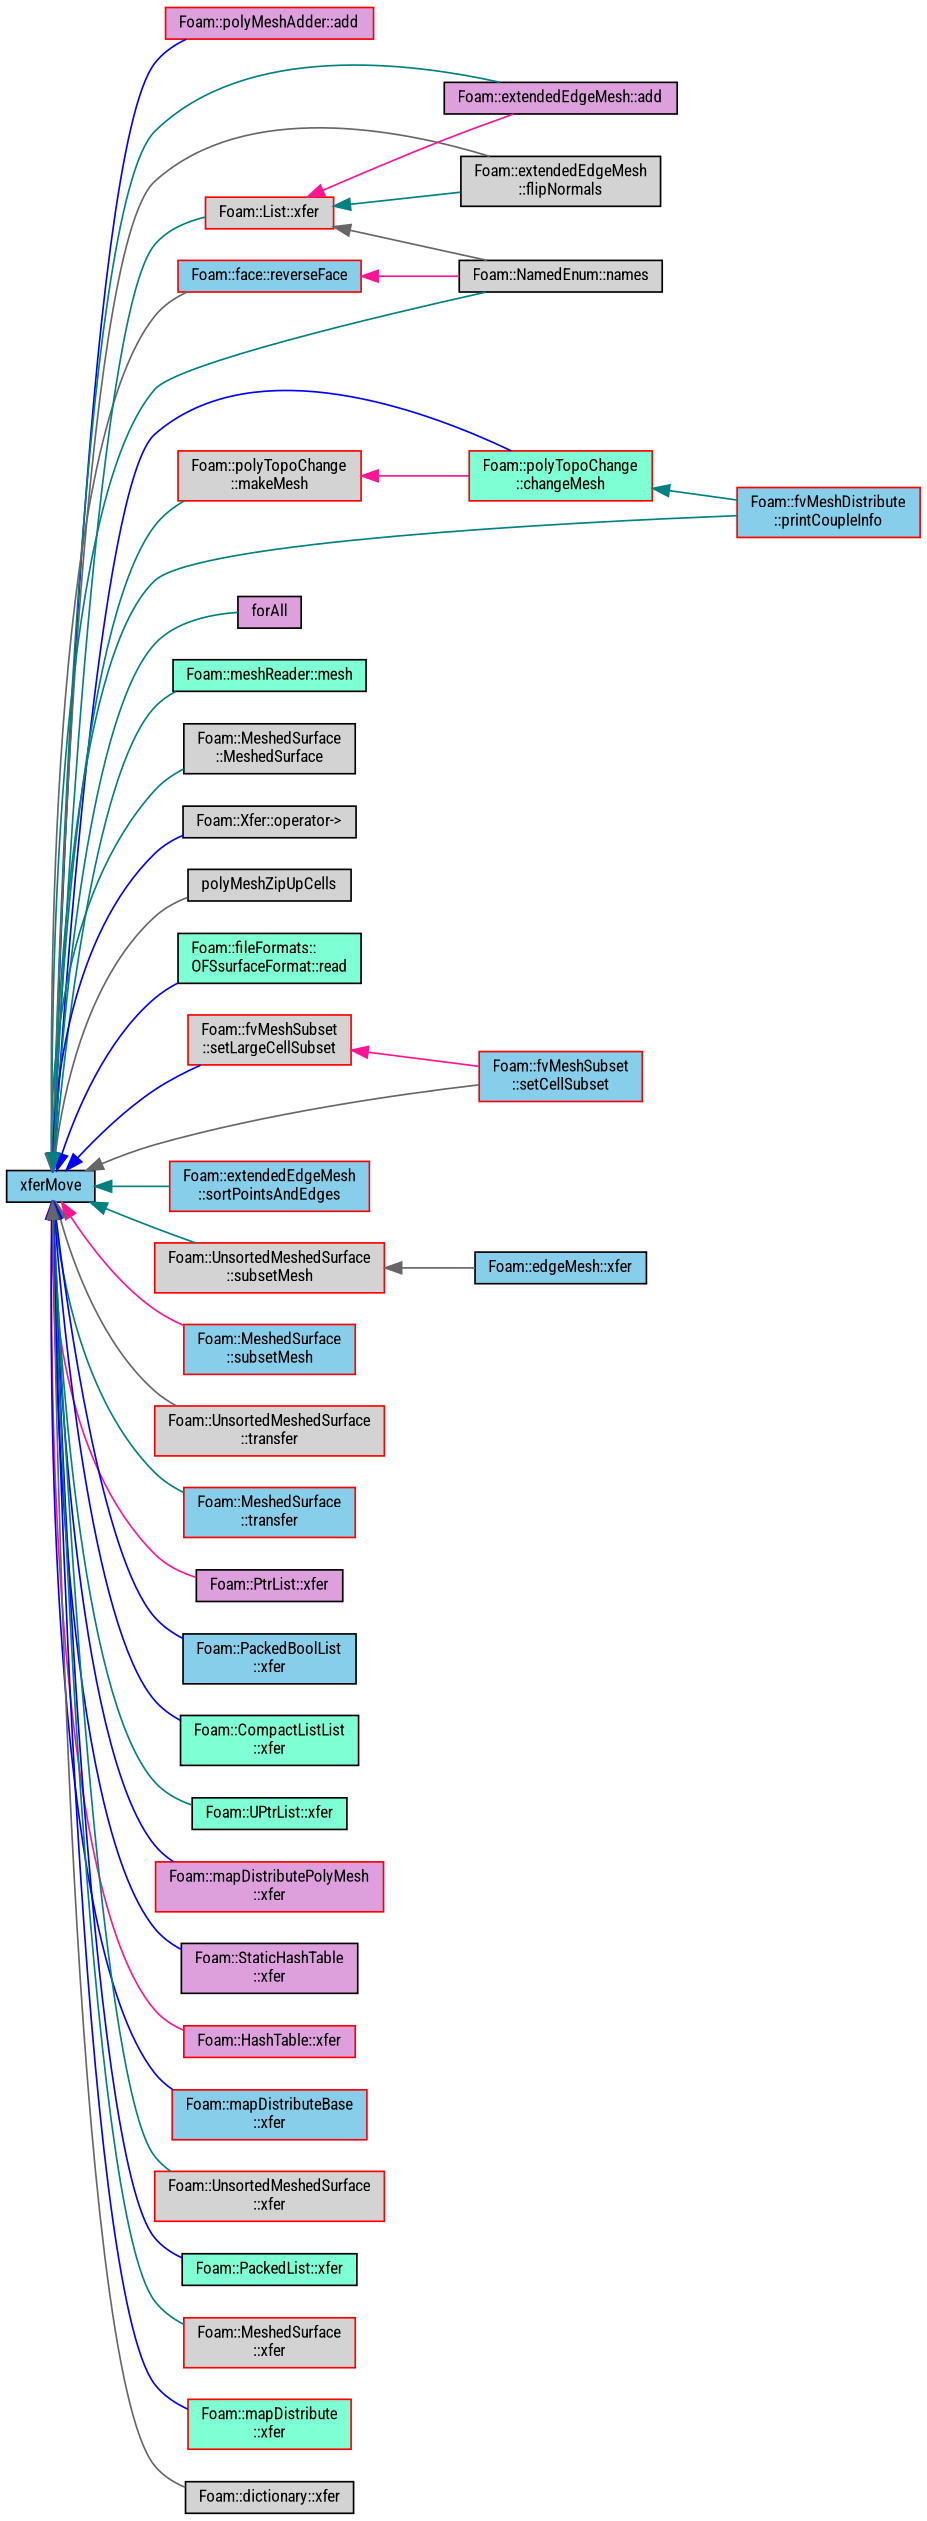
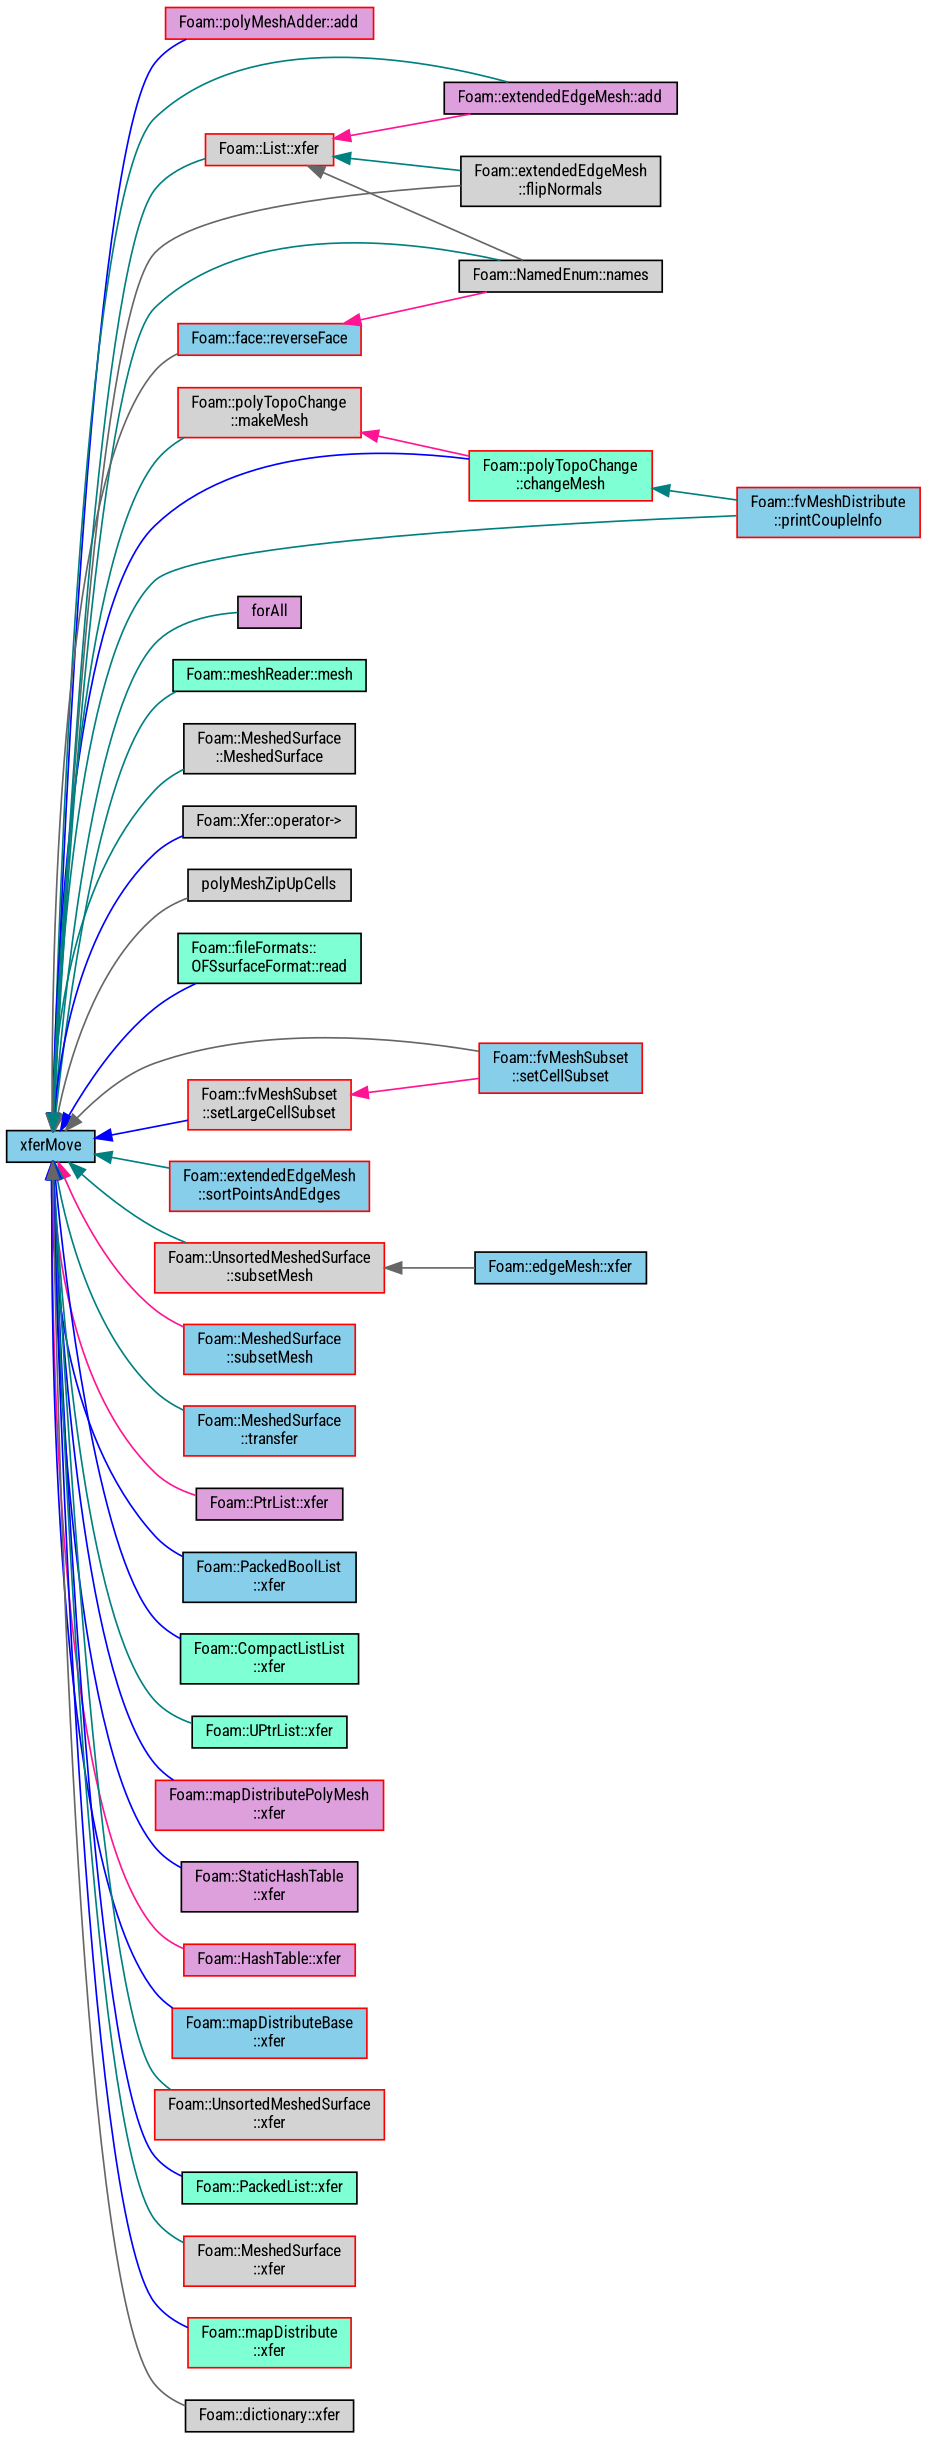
node "Foam::UnsortedMeshedSurface ::transfer": removed
